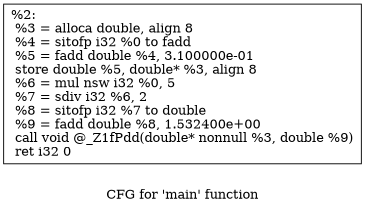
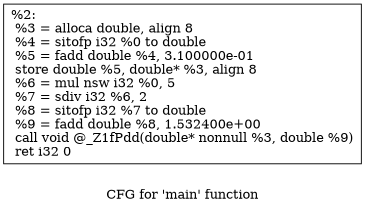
node "%2:": text "%4 = sitofp i32 %0 to fadd" -> "%4 = sitofp i32 %0 to double"
